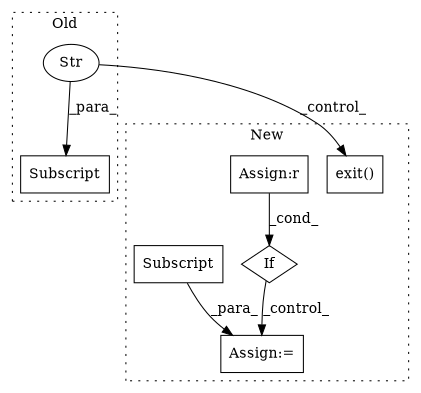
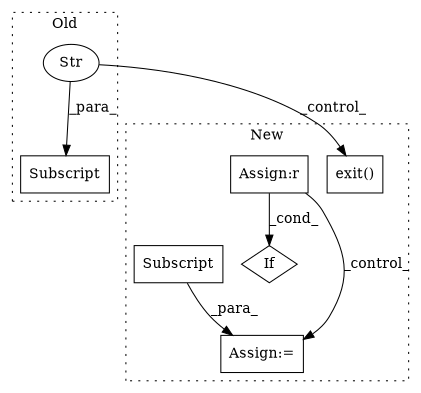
edge "If" -> "Assign:=": now "Assign:r" -> "Assign:="
